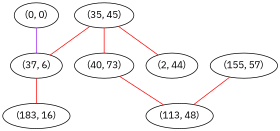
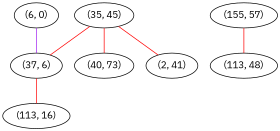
node "(0, 0)": label "(0, 0)" -> "(6, 0)"
node "(2, 44)": label "(2, 44)" -> "(2, 41)"
edge "(40, 73)" -- "(113, 48)": removed
node "(183, 16)": label "(183, 16)" -> "(113, 16)"
